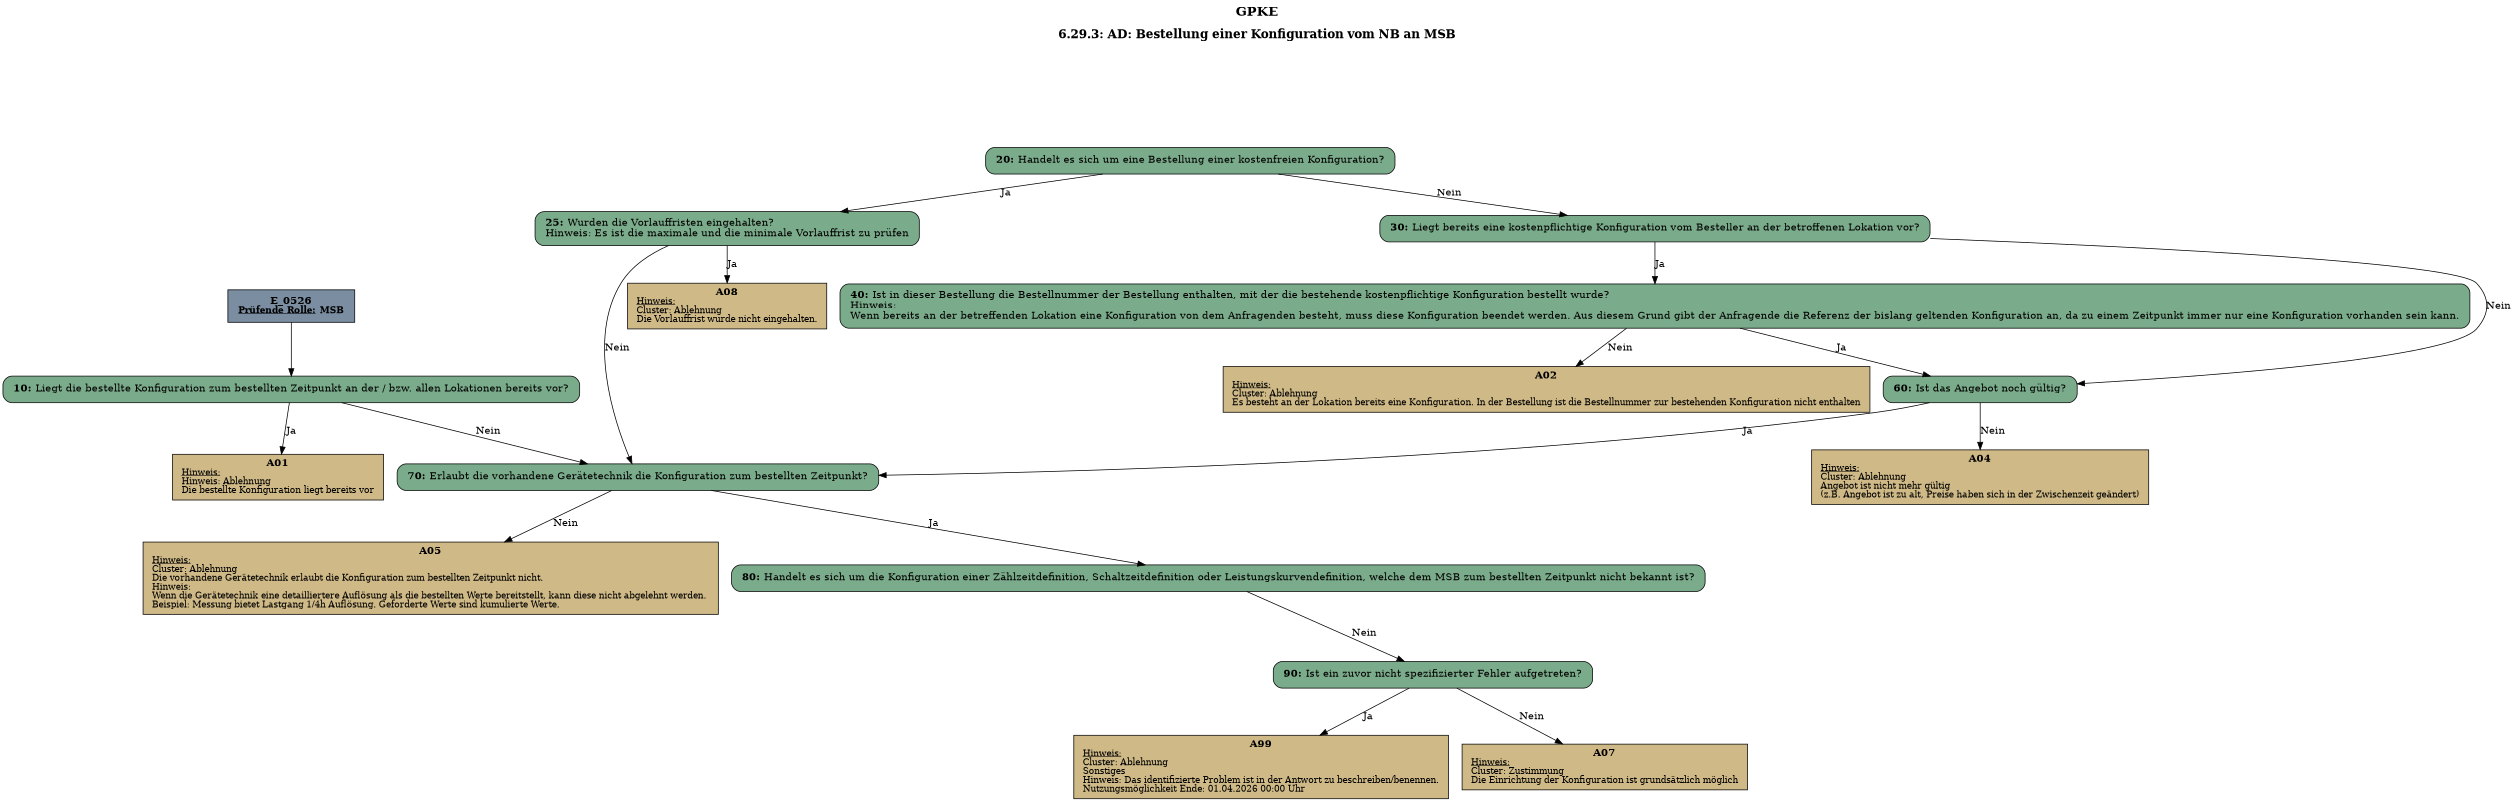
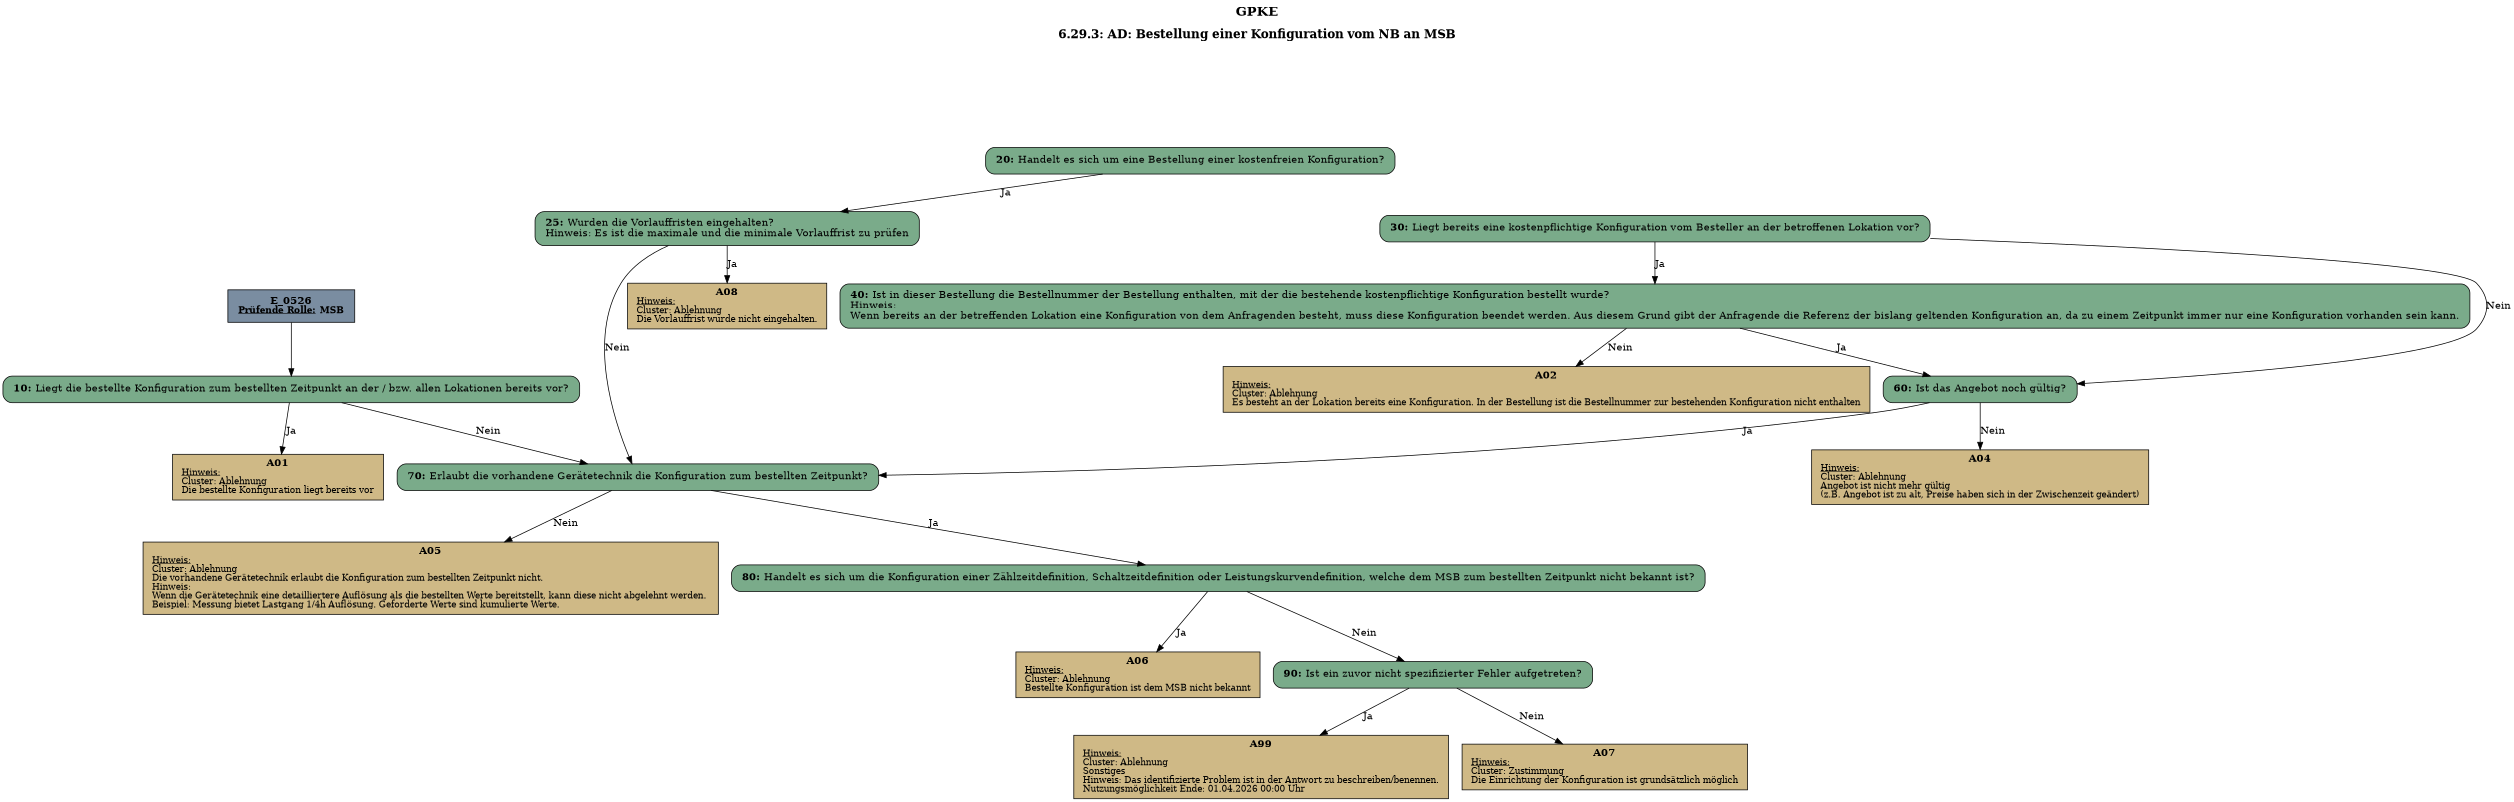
edge "20:" -> "30:": removed, label "Nein"
node "A01": text "Hinweis: Ablehnung" -> "Cluster: Ablehnung"
node "A06": added
